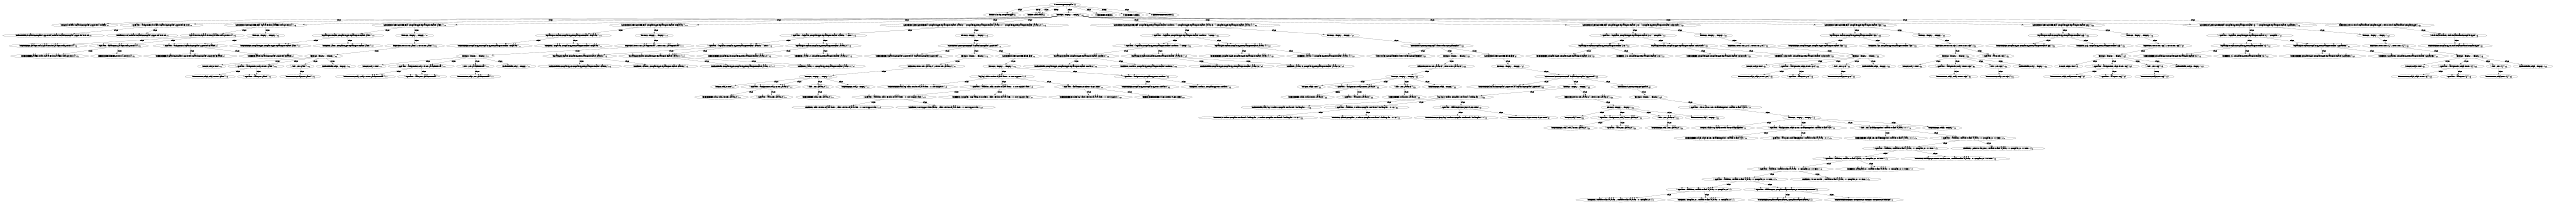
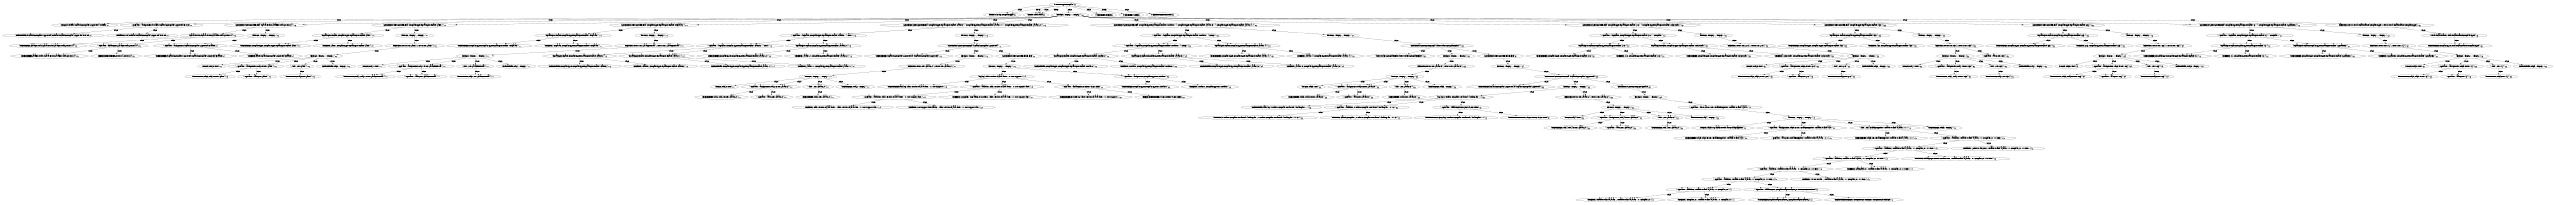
edge "(<operator>.assignment,$obj3 = new Javac13())" -> "(IDENTIFIER,$obj3,$obj3 = new Javac13())": label "DDG: " -> "AST: "
